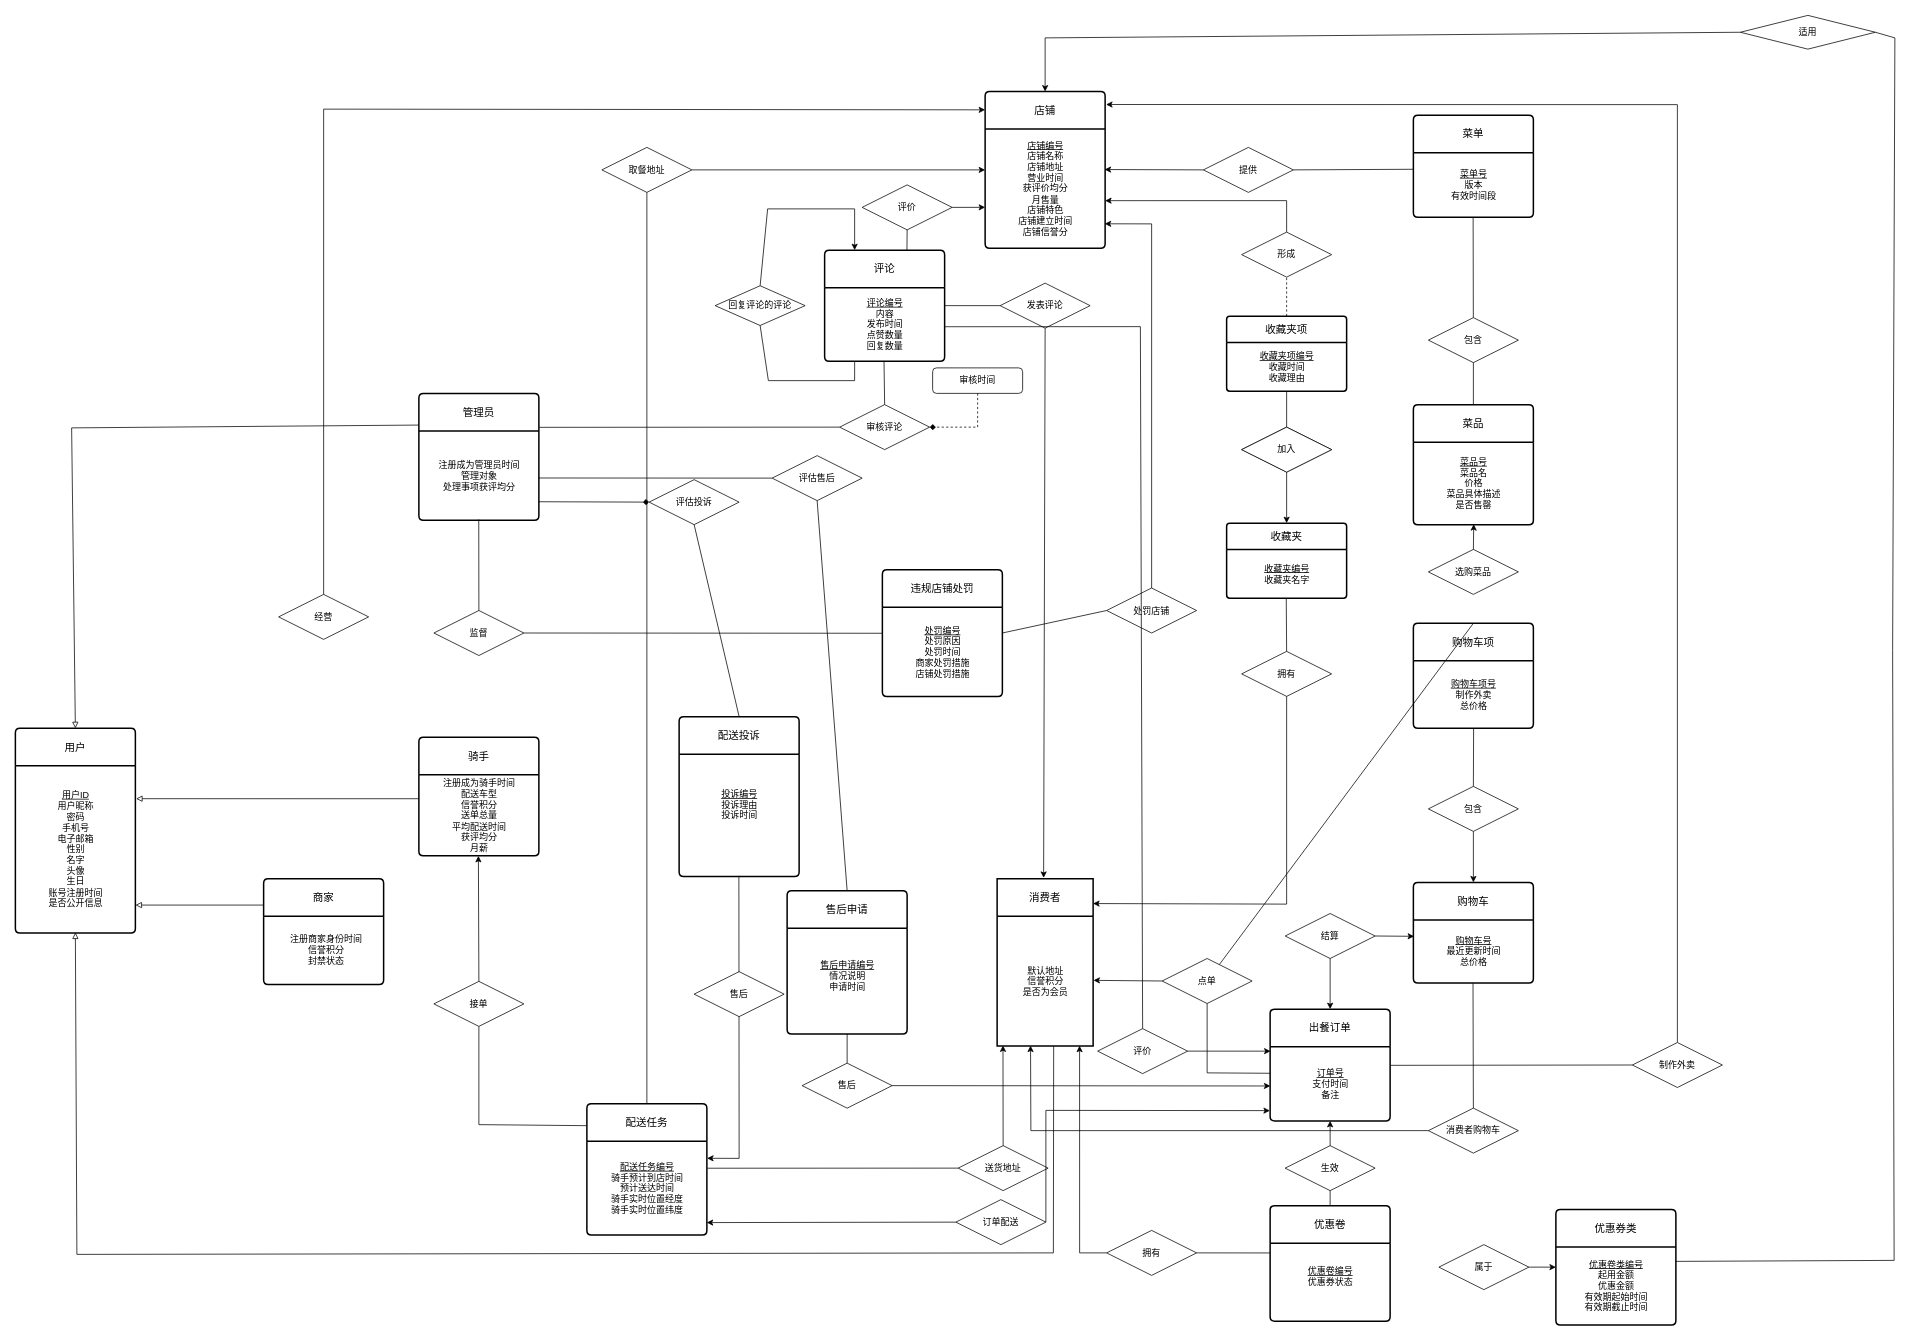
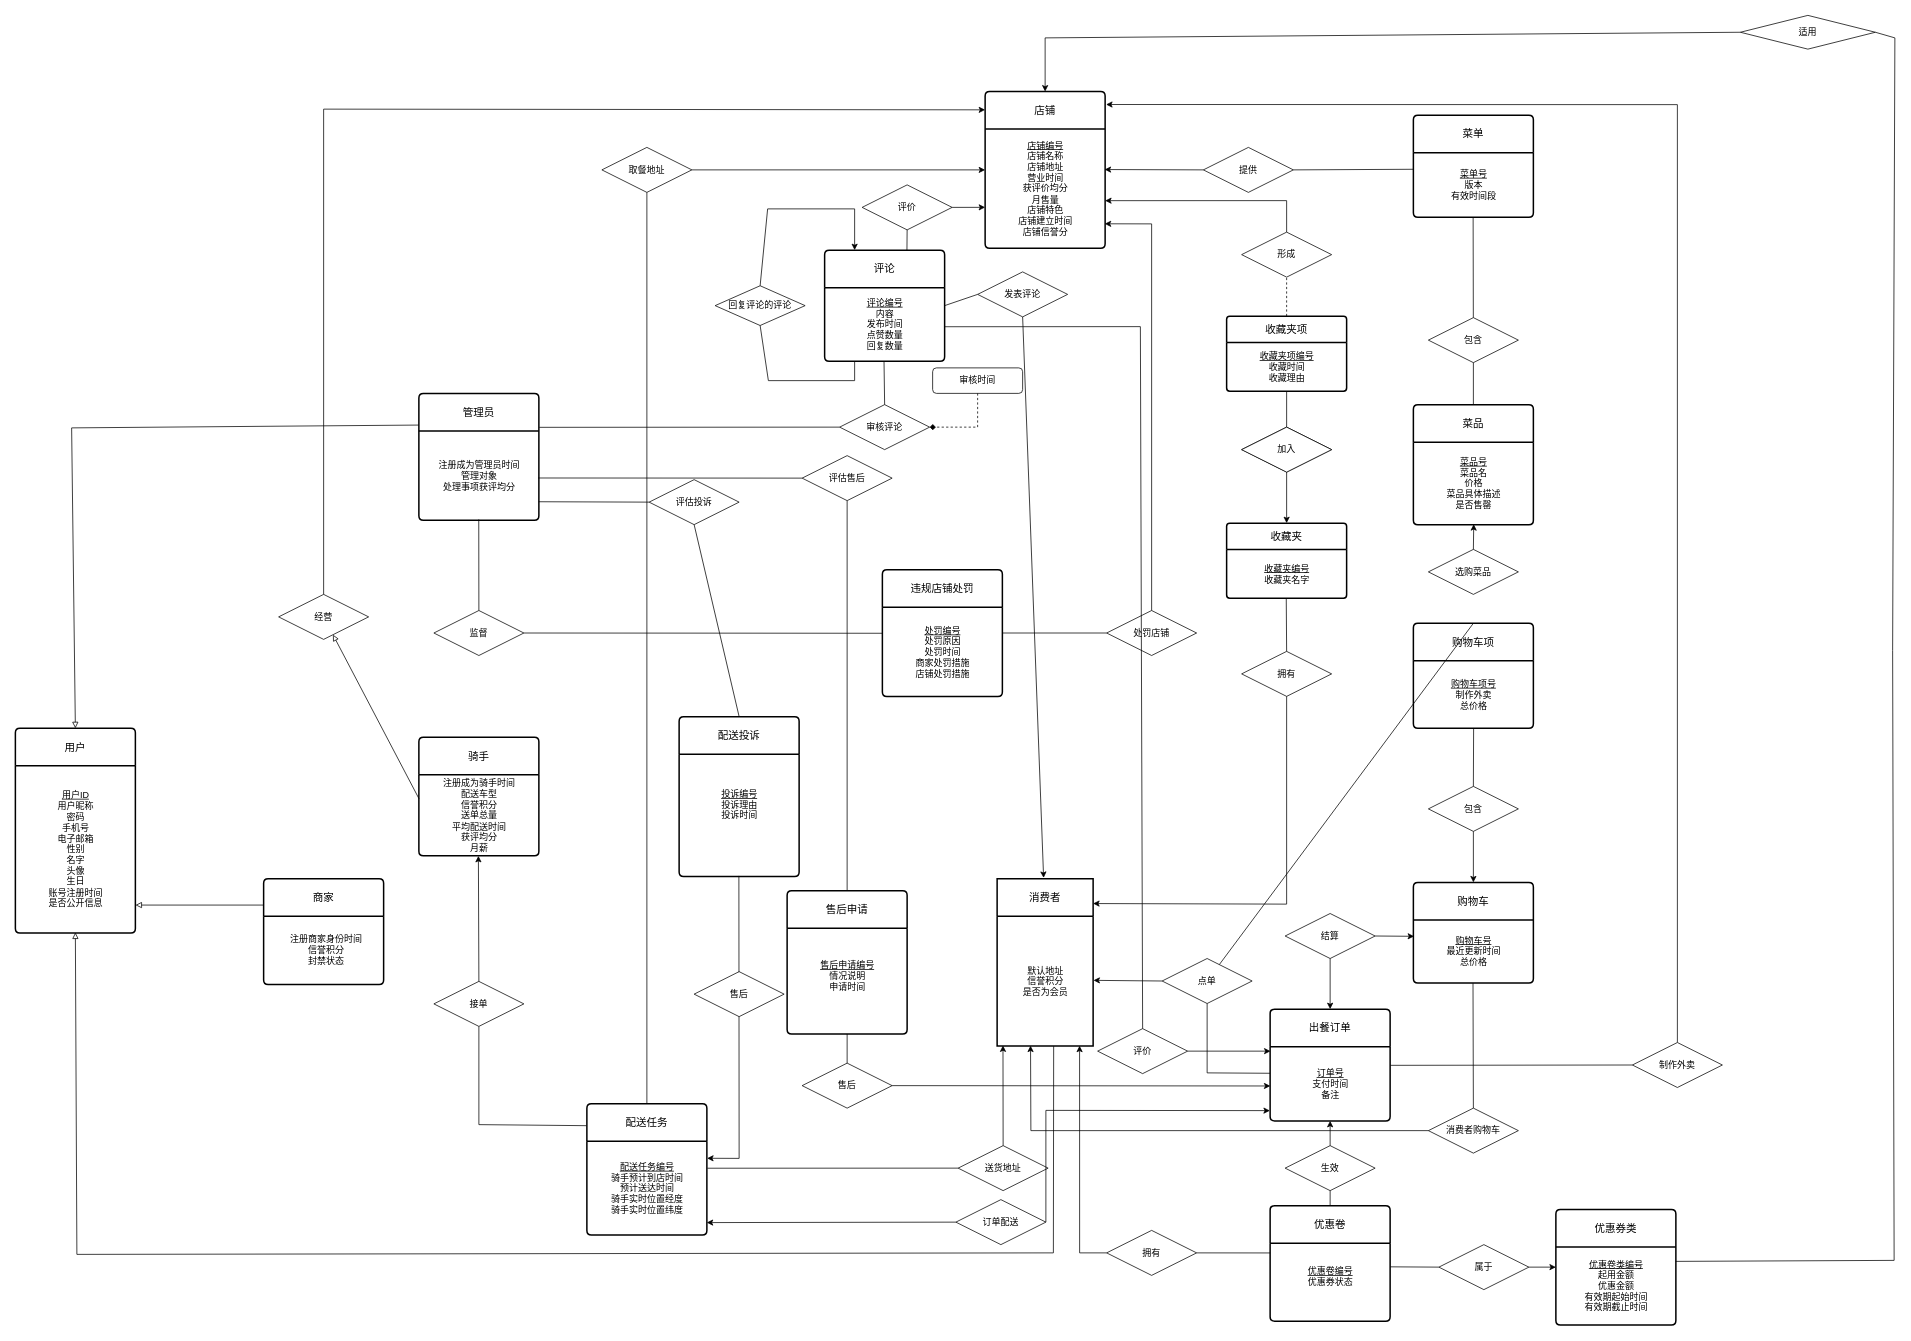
node "发表评论": moved (1045, 306) -> (1023, 294)
node "评估售后": moved (817, 478) -> (847, 478)
edge "注册成为管理员时间 管理对象 处理事项获评均分" -> "评估投诉": arrowhead diamond -> none
node "处罚店铺": moved (1152, 611) -> (1152, 633)
edge "注册成为骑手时间 配送车型 信誉积分 送单总量 平均配送时间 获评均分 月薪" -> "用户ID 用户昵称 密码 手机号 电子邮箱 性别 名字 头像 生日 账号注册时间 是否公开信息": now "注册成为骑手时间 配送车型 信誉积分 送单总量 平均配送时间 获评均分 月薪" -> "经营"
edge "属于" -- "优惠卷编号 优惠券状态": added
